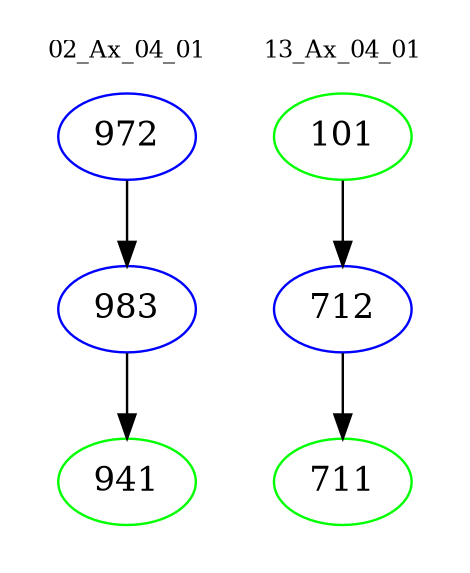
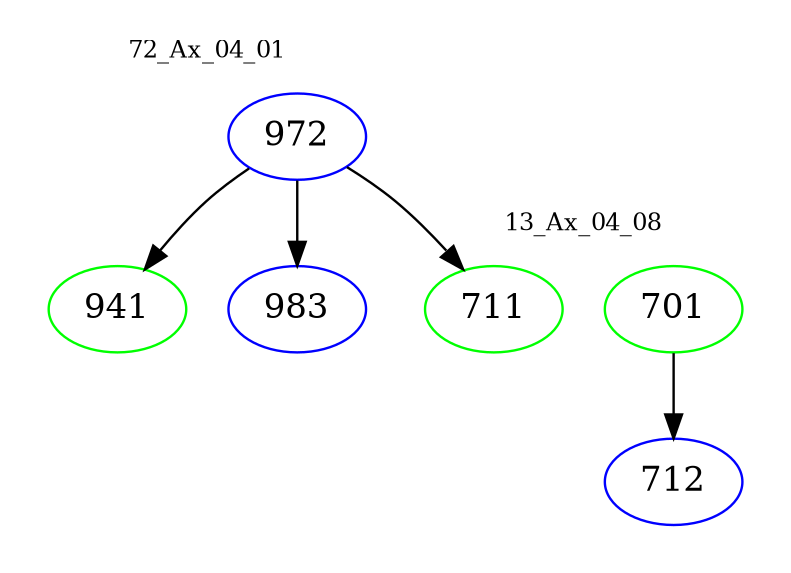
cluster "02_Ax_04_01": label "02_Ax_04_01" -> "72_Ax_04_01"
cluster "13_Ax_04_01": label "13_Ax_04_01" -> "13_Ax_04_08"
node "101": label "101" -> "701"
edge "983" -> "941": now "972" -> "941"
edge "712" -> "711": now "972" -> "711"
